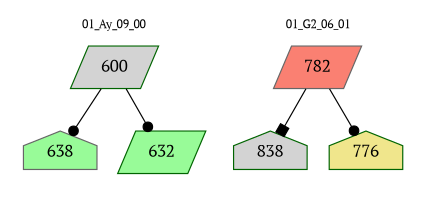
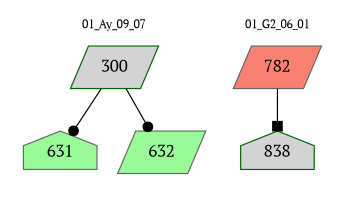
cluster "01_Ay_09_00": label "01_Ay_09_00" -> "01_Ay_09_07"
node "600": label "600" -> "300"
node "638": label "638" -> "631"
node "632": color darkgreen -> gray40
node "776": removed
